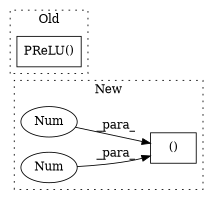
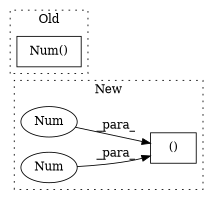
node "PReLU()": label "PReLU()" -> "Num()"
